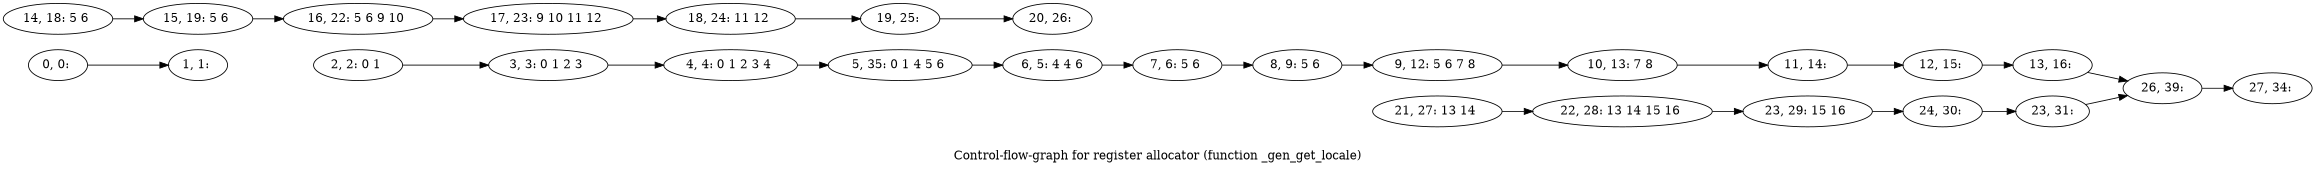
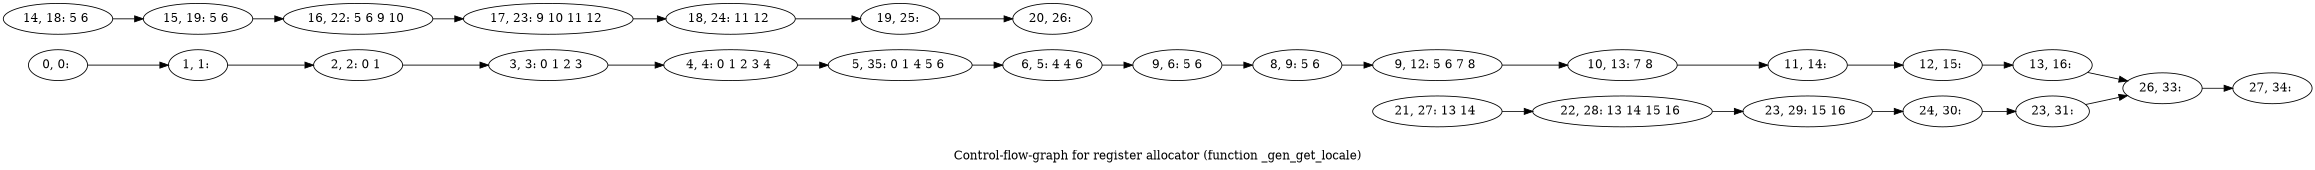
edge "1, 1:" -> "2, 2: 0 1": added
node "7, 6: 5 6": label "7, 6: 5 6" -> "9, 6: 5 6"
node "26, 39:": label "26, 39:" -> "26, 33:"
